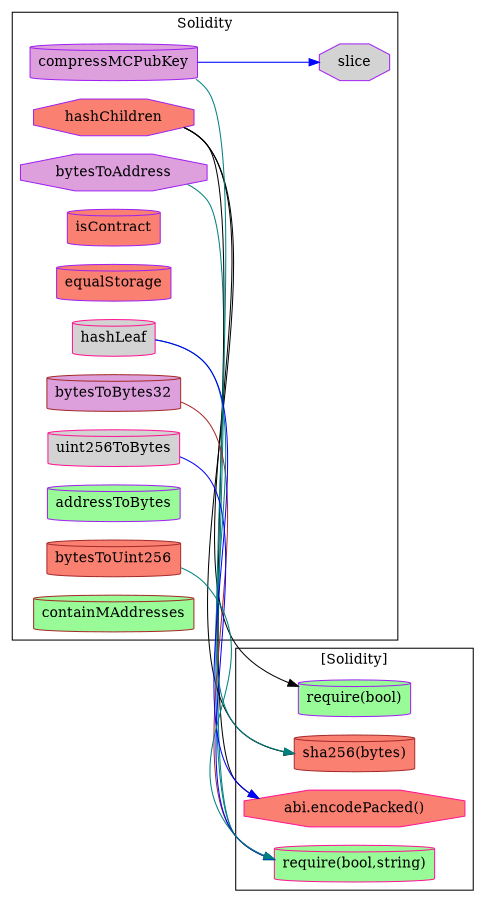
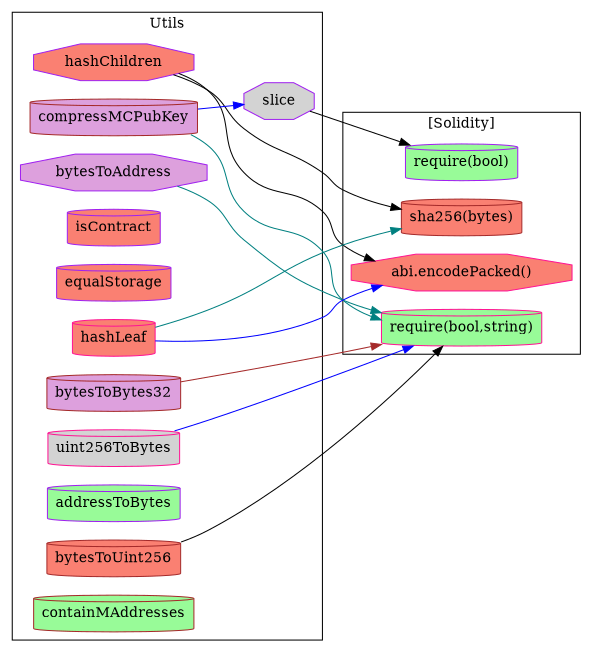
cluster "Solidity": label "Solidity" -> "Utils"
node "compressMCPubKey": color purple -> brown
node "hashLeaf": fillcolor lightgrey -> salmon
edge "hashChildren" -> "require(bool)": now "slice" -> "require(bool)"
edge "bytesToUint256" -> "require(bool,string)": color teal -> black
